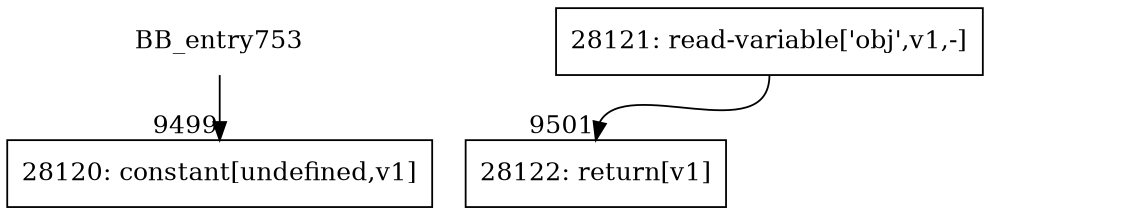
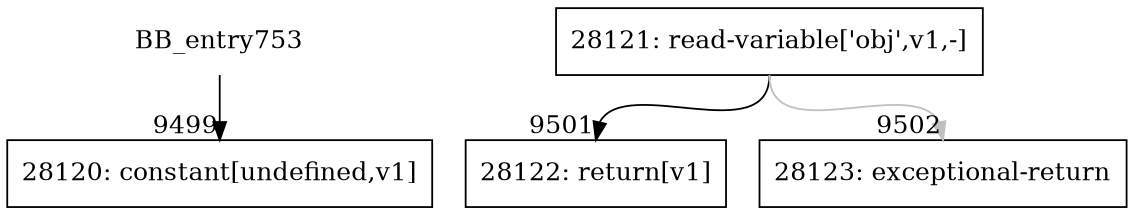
node "28123: exceptional-return": added
